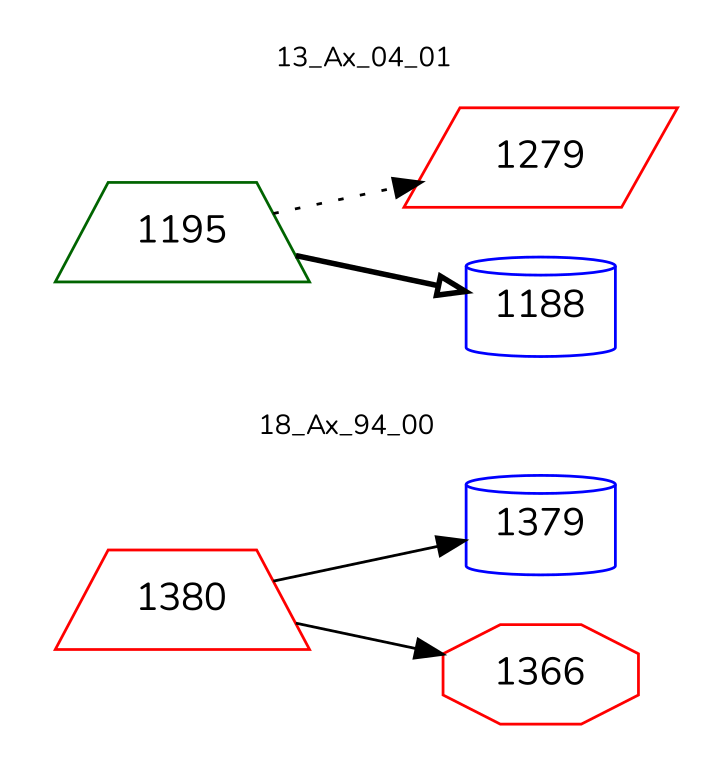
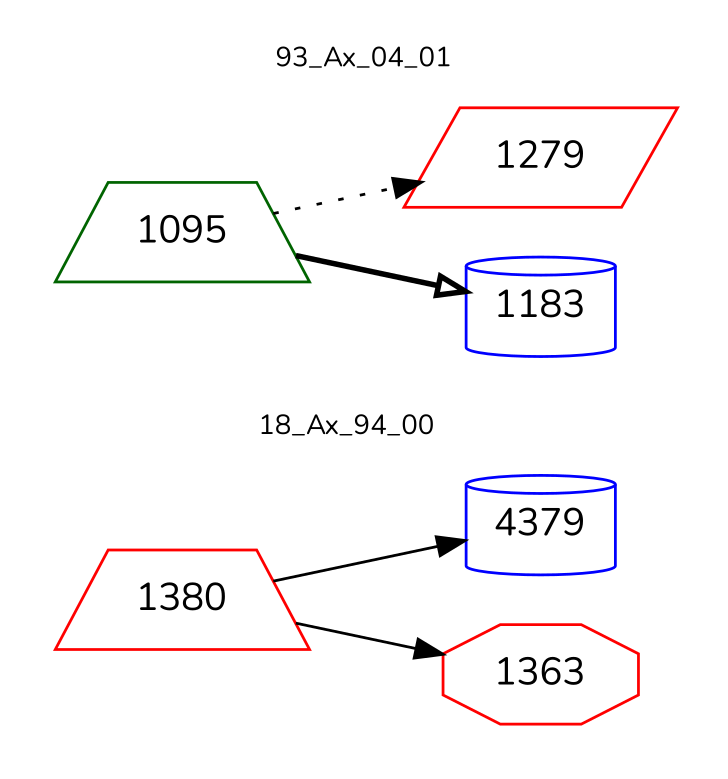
cluster "13_Ax_04_01": label "13_Ax_04_01" -> "93_Ax_04_01"
node "1195": label "1195" -> "1095"
node "1188": label "1188" -> "1183"
node "1379": label "1379" -> "4379"
node "1366": label "1366" -> "1363"
